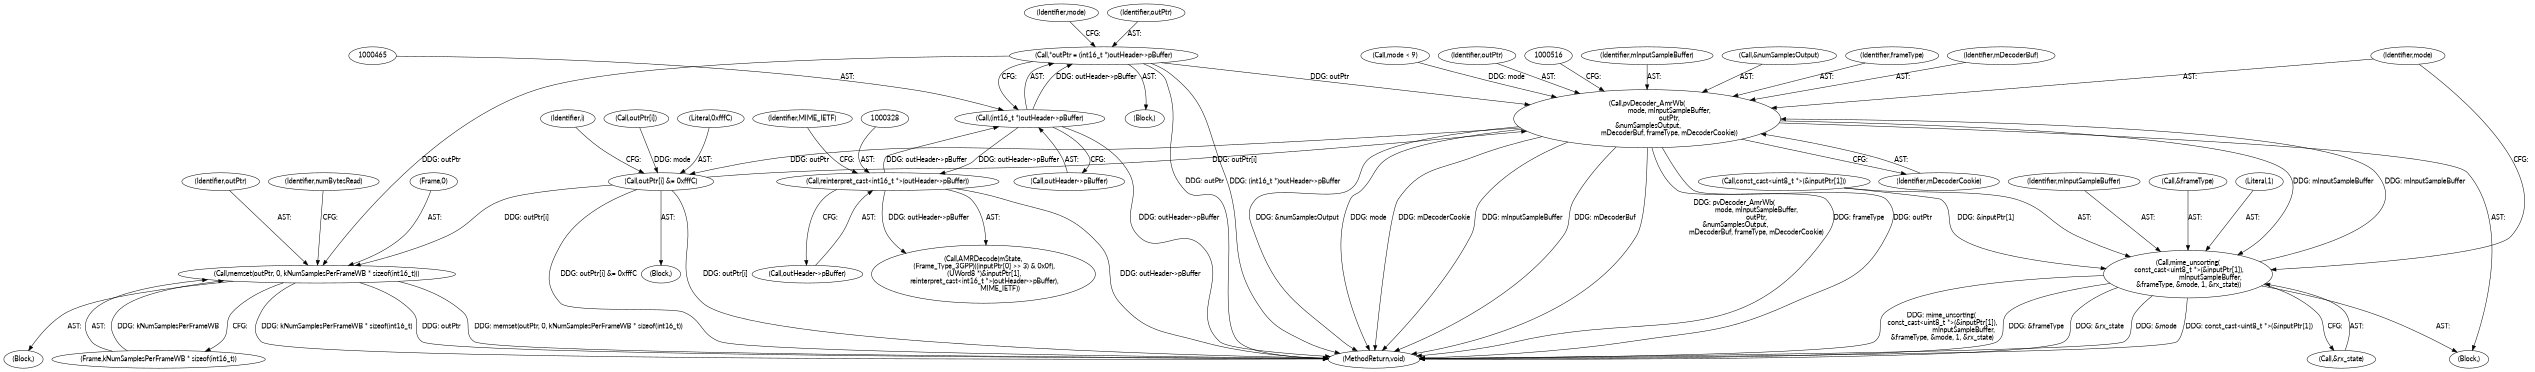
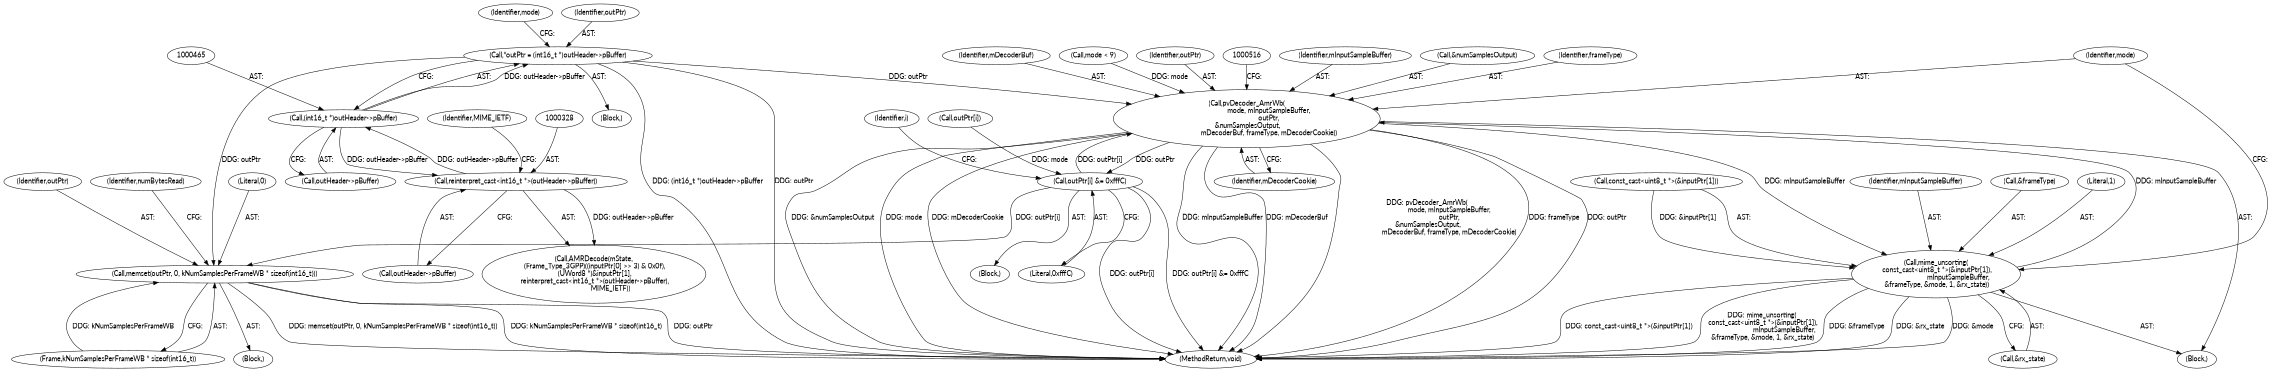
node "(Frame,0)": label "(Frame,0)" -> "(Literal,0)"
edge "(Call,outPtr[i] &= 0xfffC)" -> "(Literal,0xfffC)": added, label "CFG:"
edge "(Call,(int16_t *)outHeader->pBuffer)" -> "(MethodReturn,void)": removed, label "DDG: outHeader->pBuffer"
edge "(Call,reinterpret_cast<int16_t *>(outHeader->pBuffer))" -> "(MethodReturn,void)": removed, label "DDG: outHeader->pBuffer"
